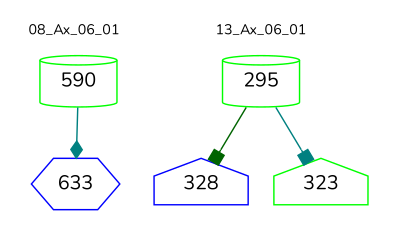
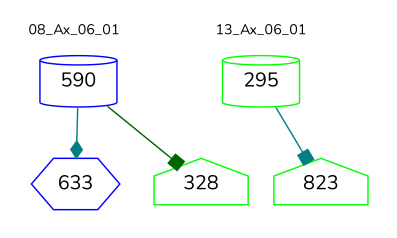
node "590": color green -> blue
edge "295" -> "328": now "590" -> "328"
node "328": color blue -> green
node "323": label "323" -> "823"
